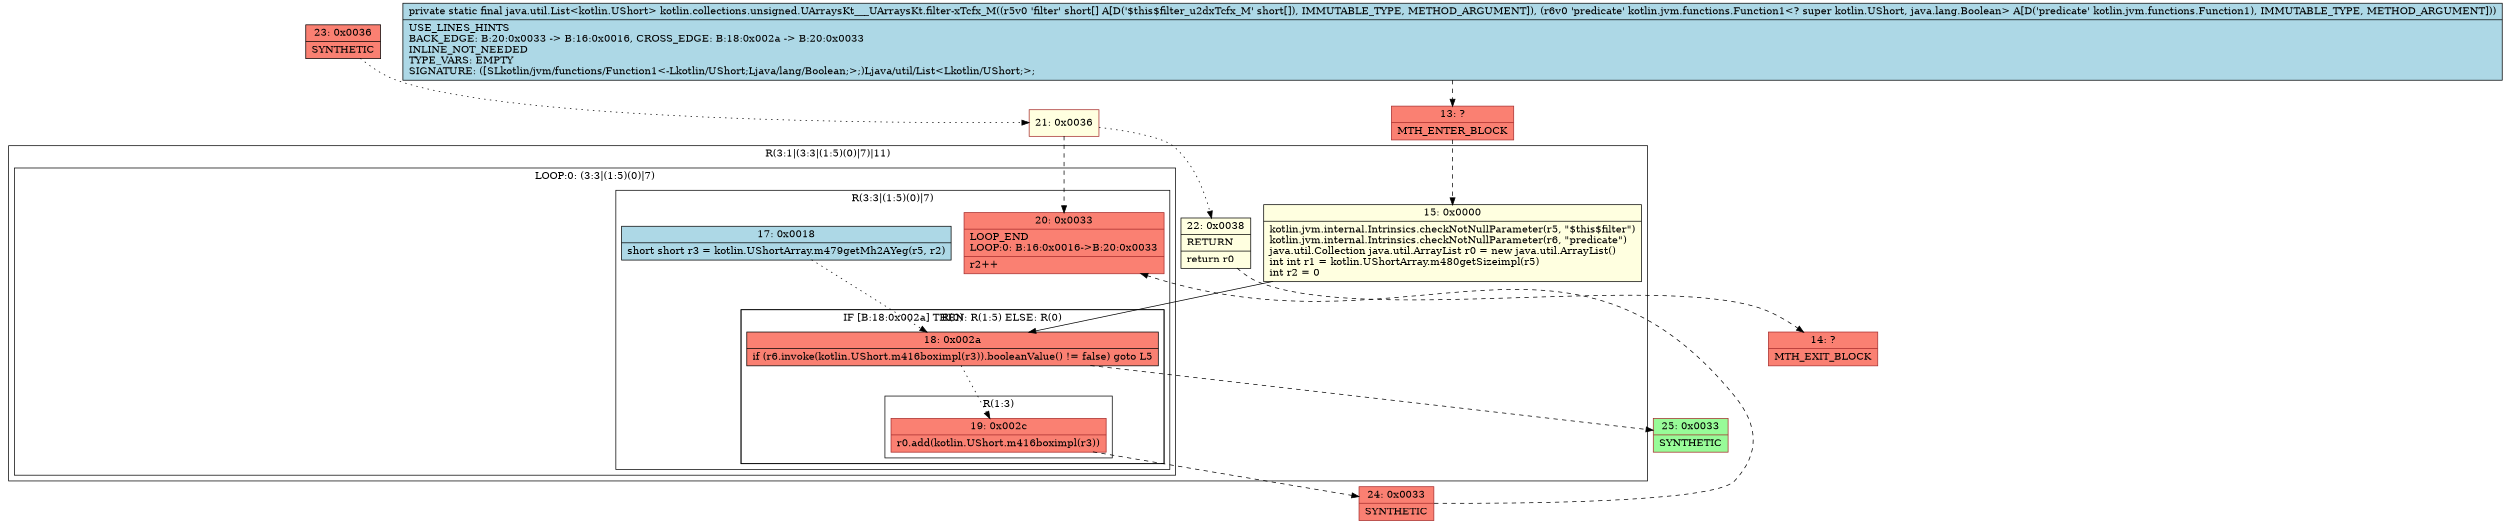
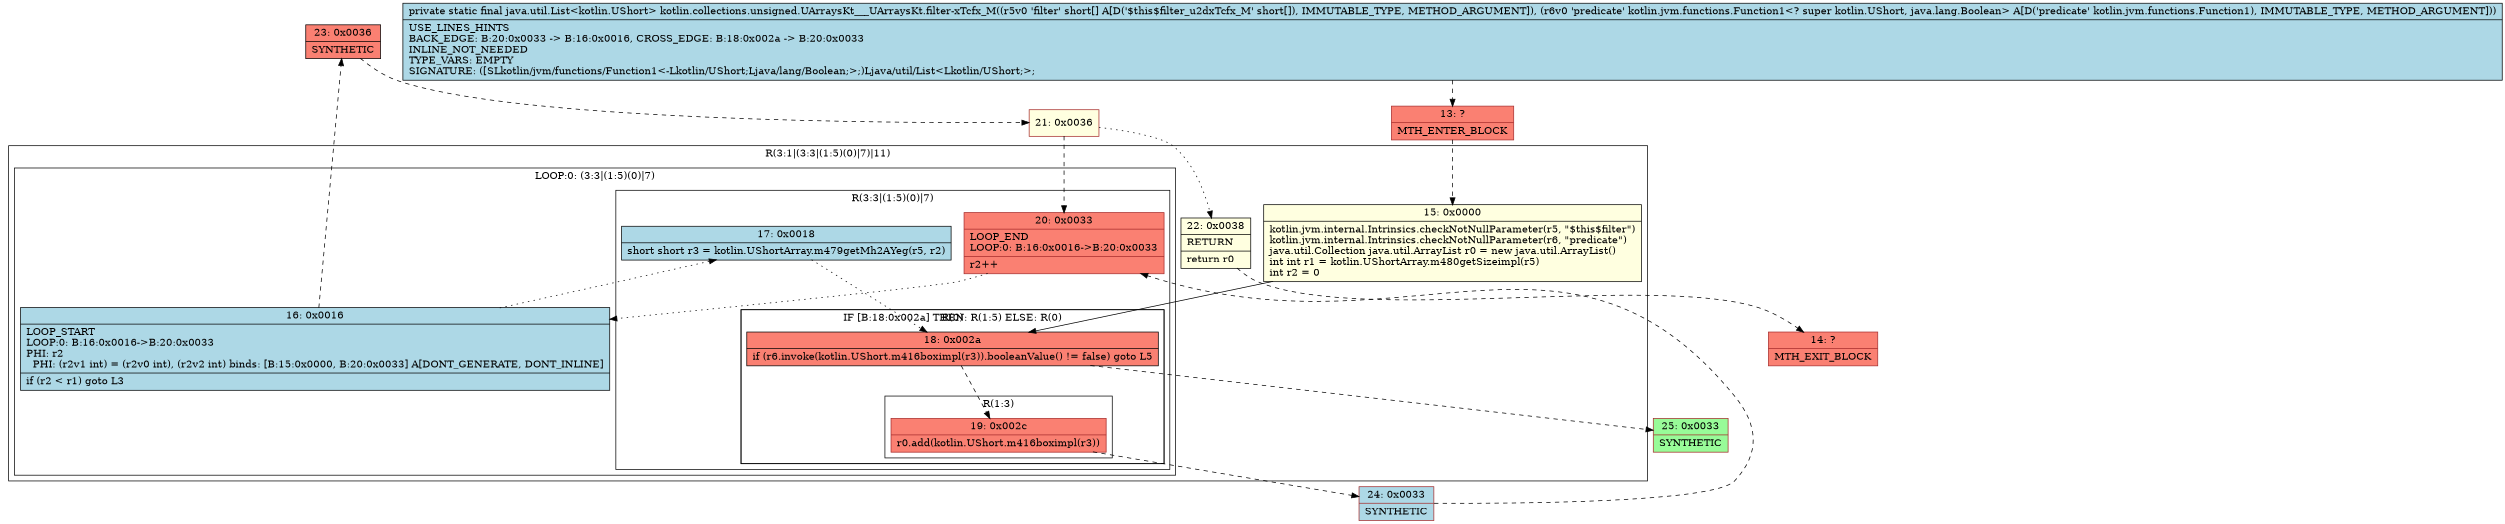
edge "23: 0x0036" -> "21: 0x0036": style dotted -> dashed
node "16: 0x0016": added
edge "18: 0x002a" -> "19: 0x002c": style dotted -> dashed
node "24: 0x0033": fillcolor salmon -> lightblue
